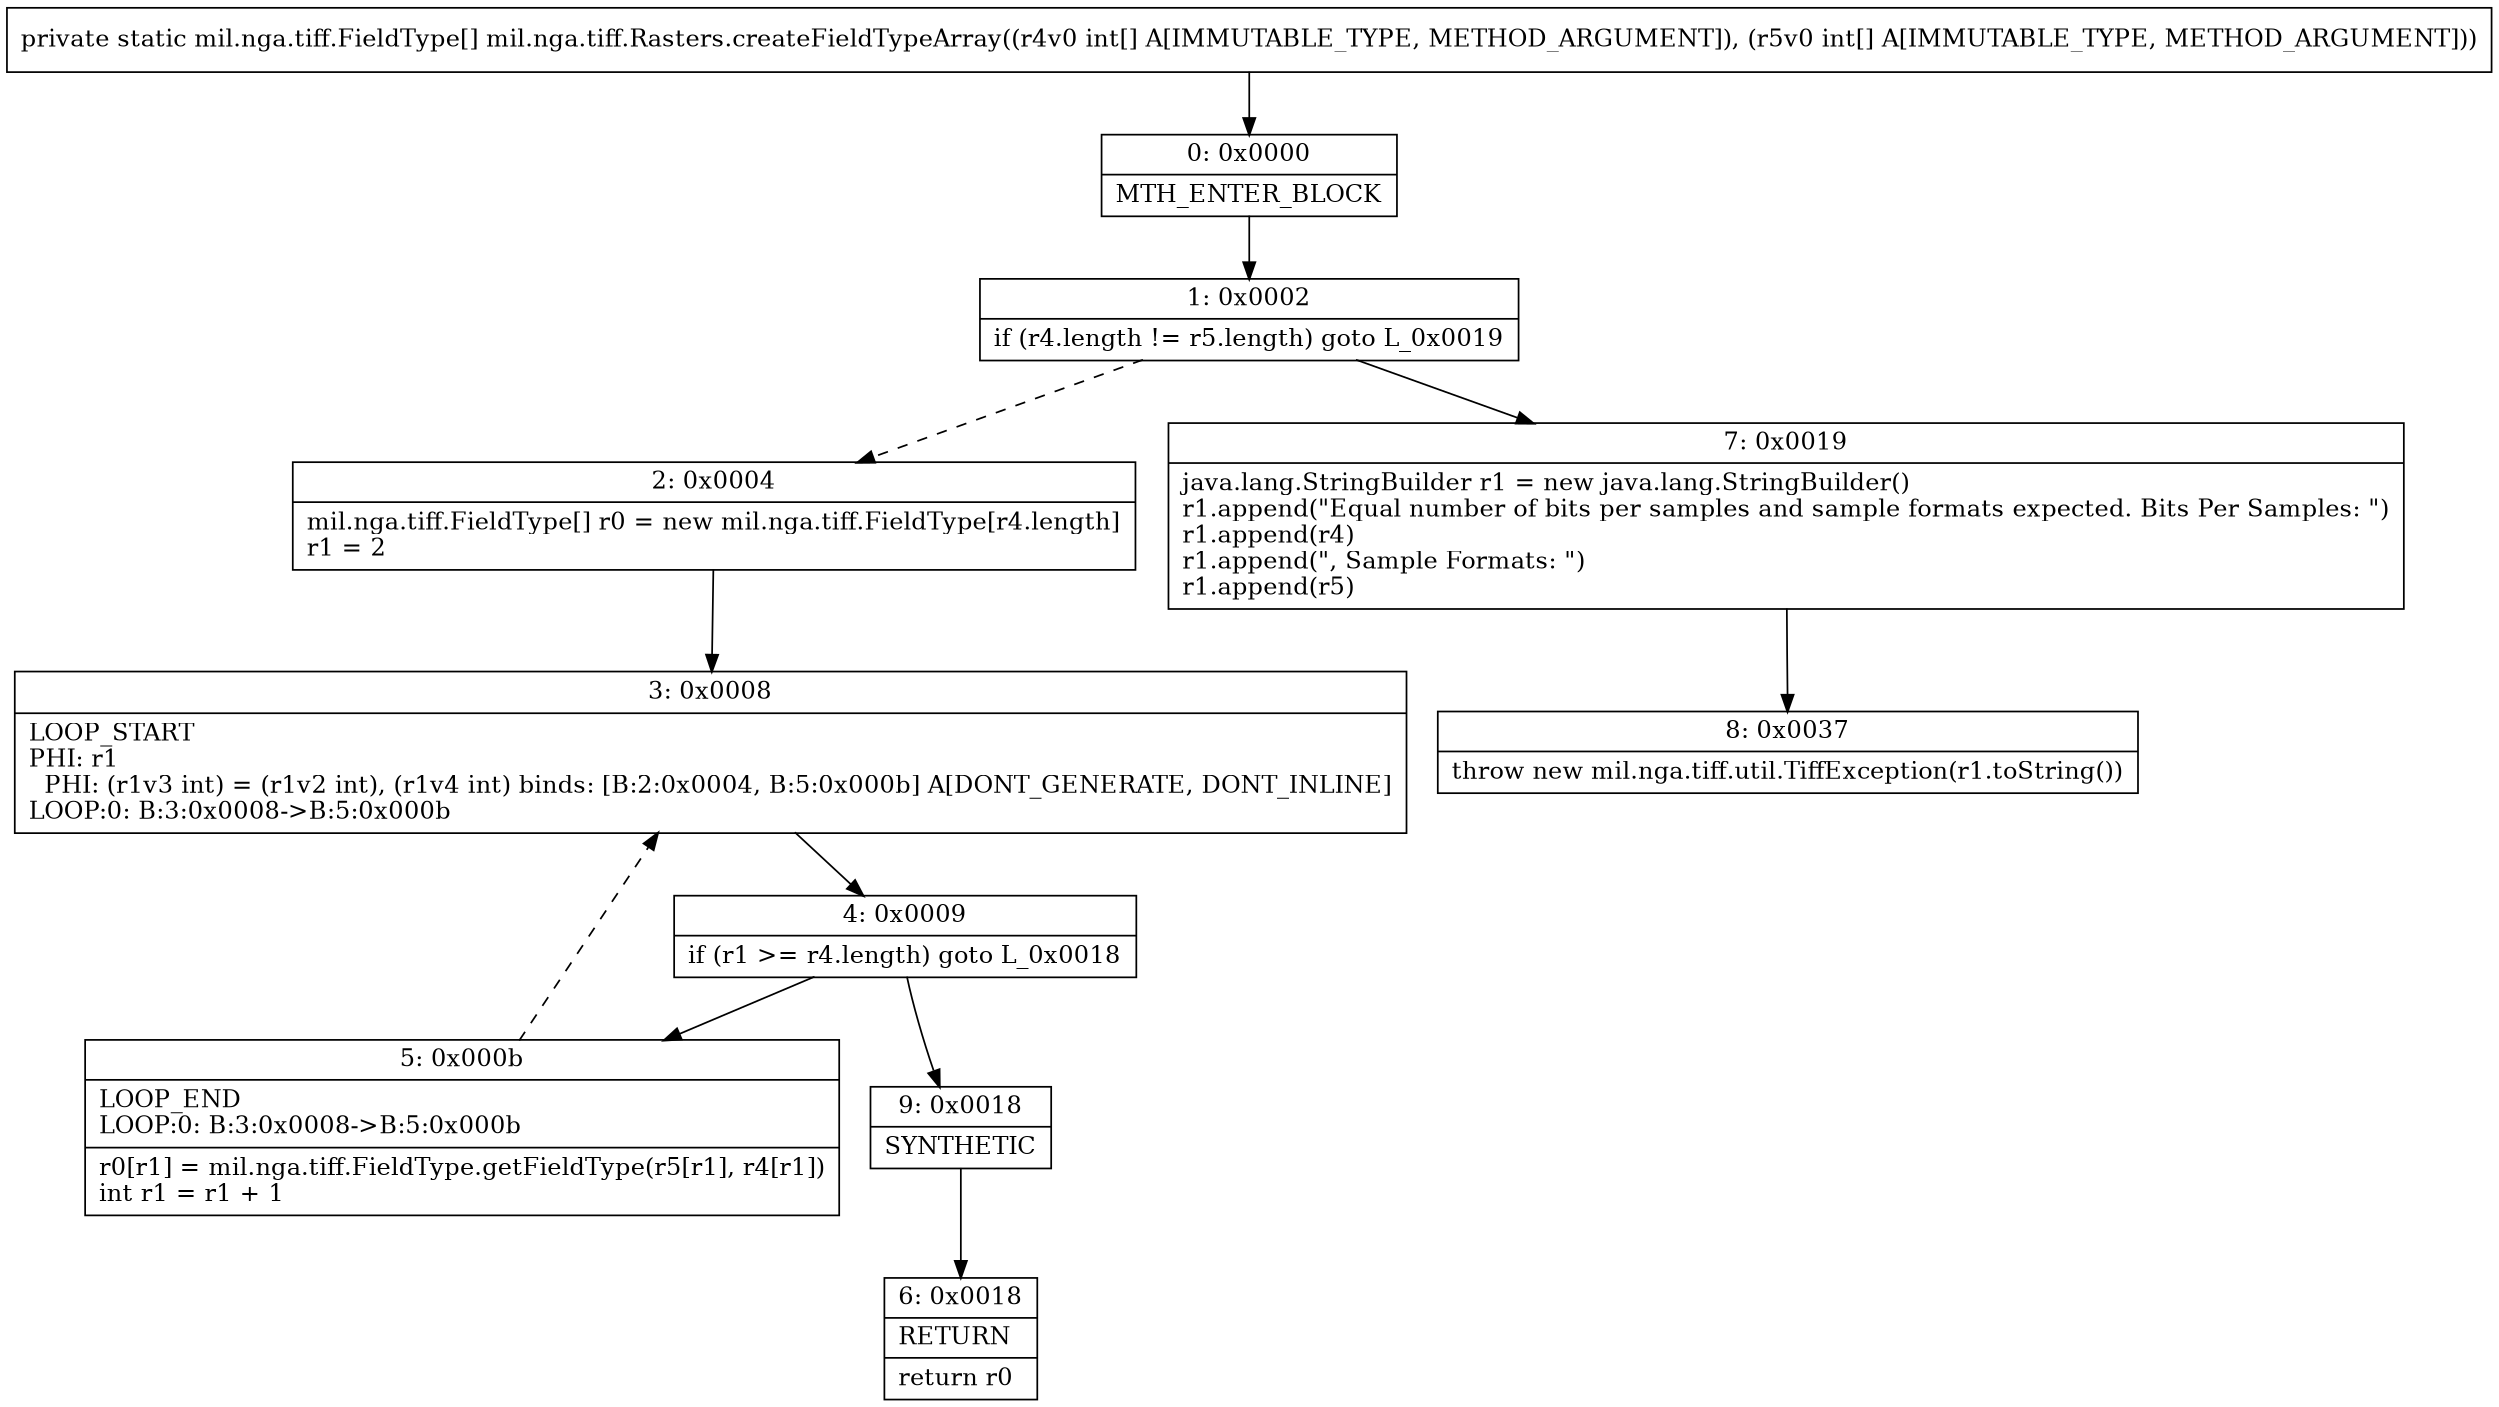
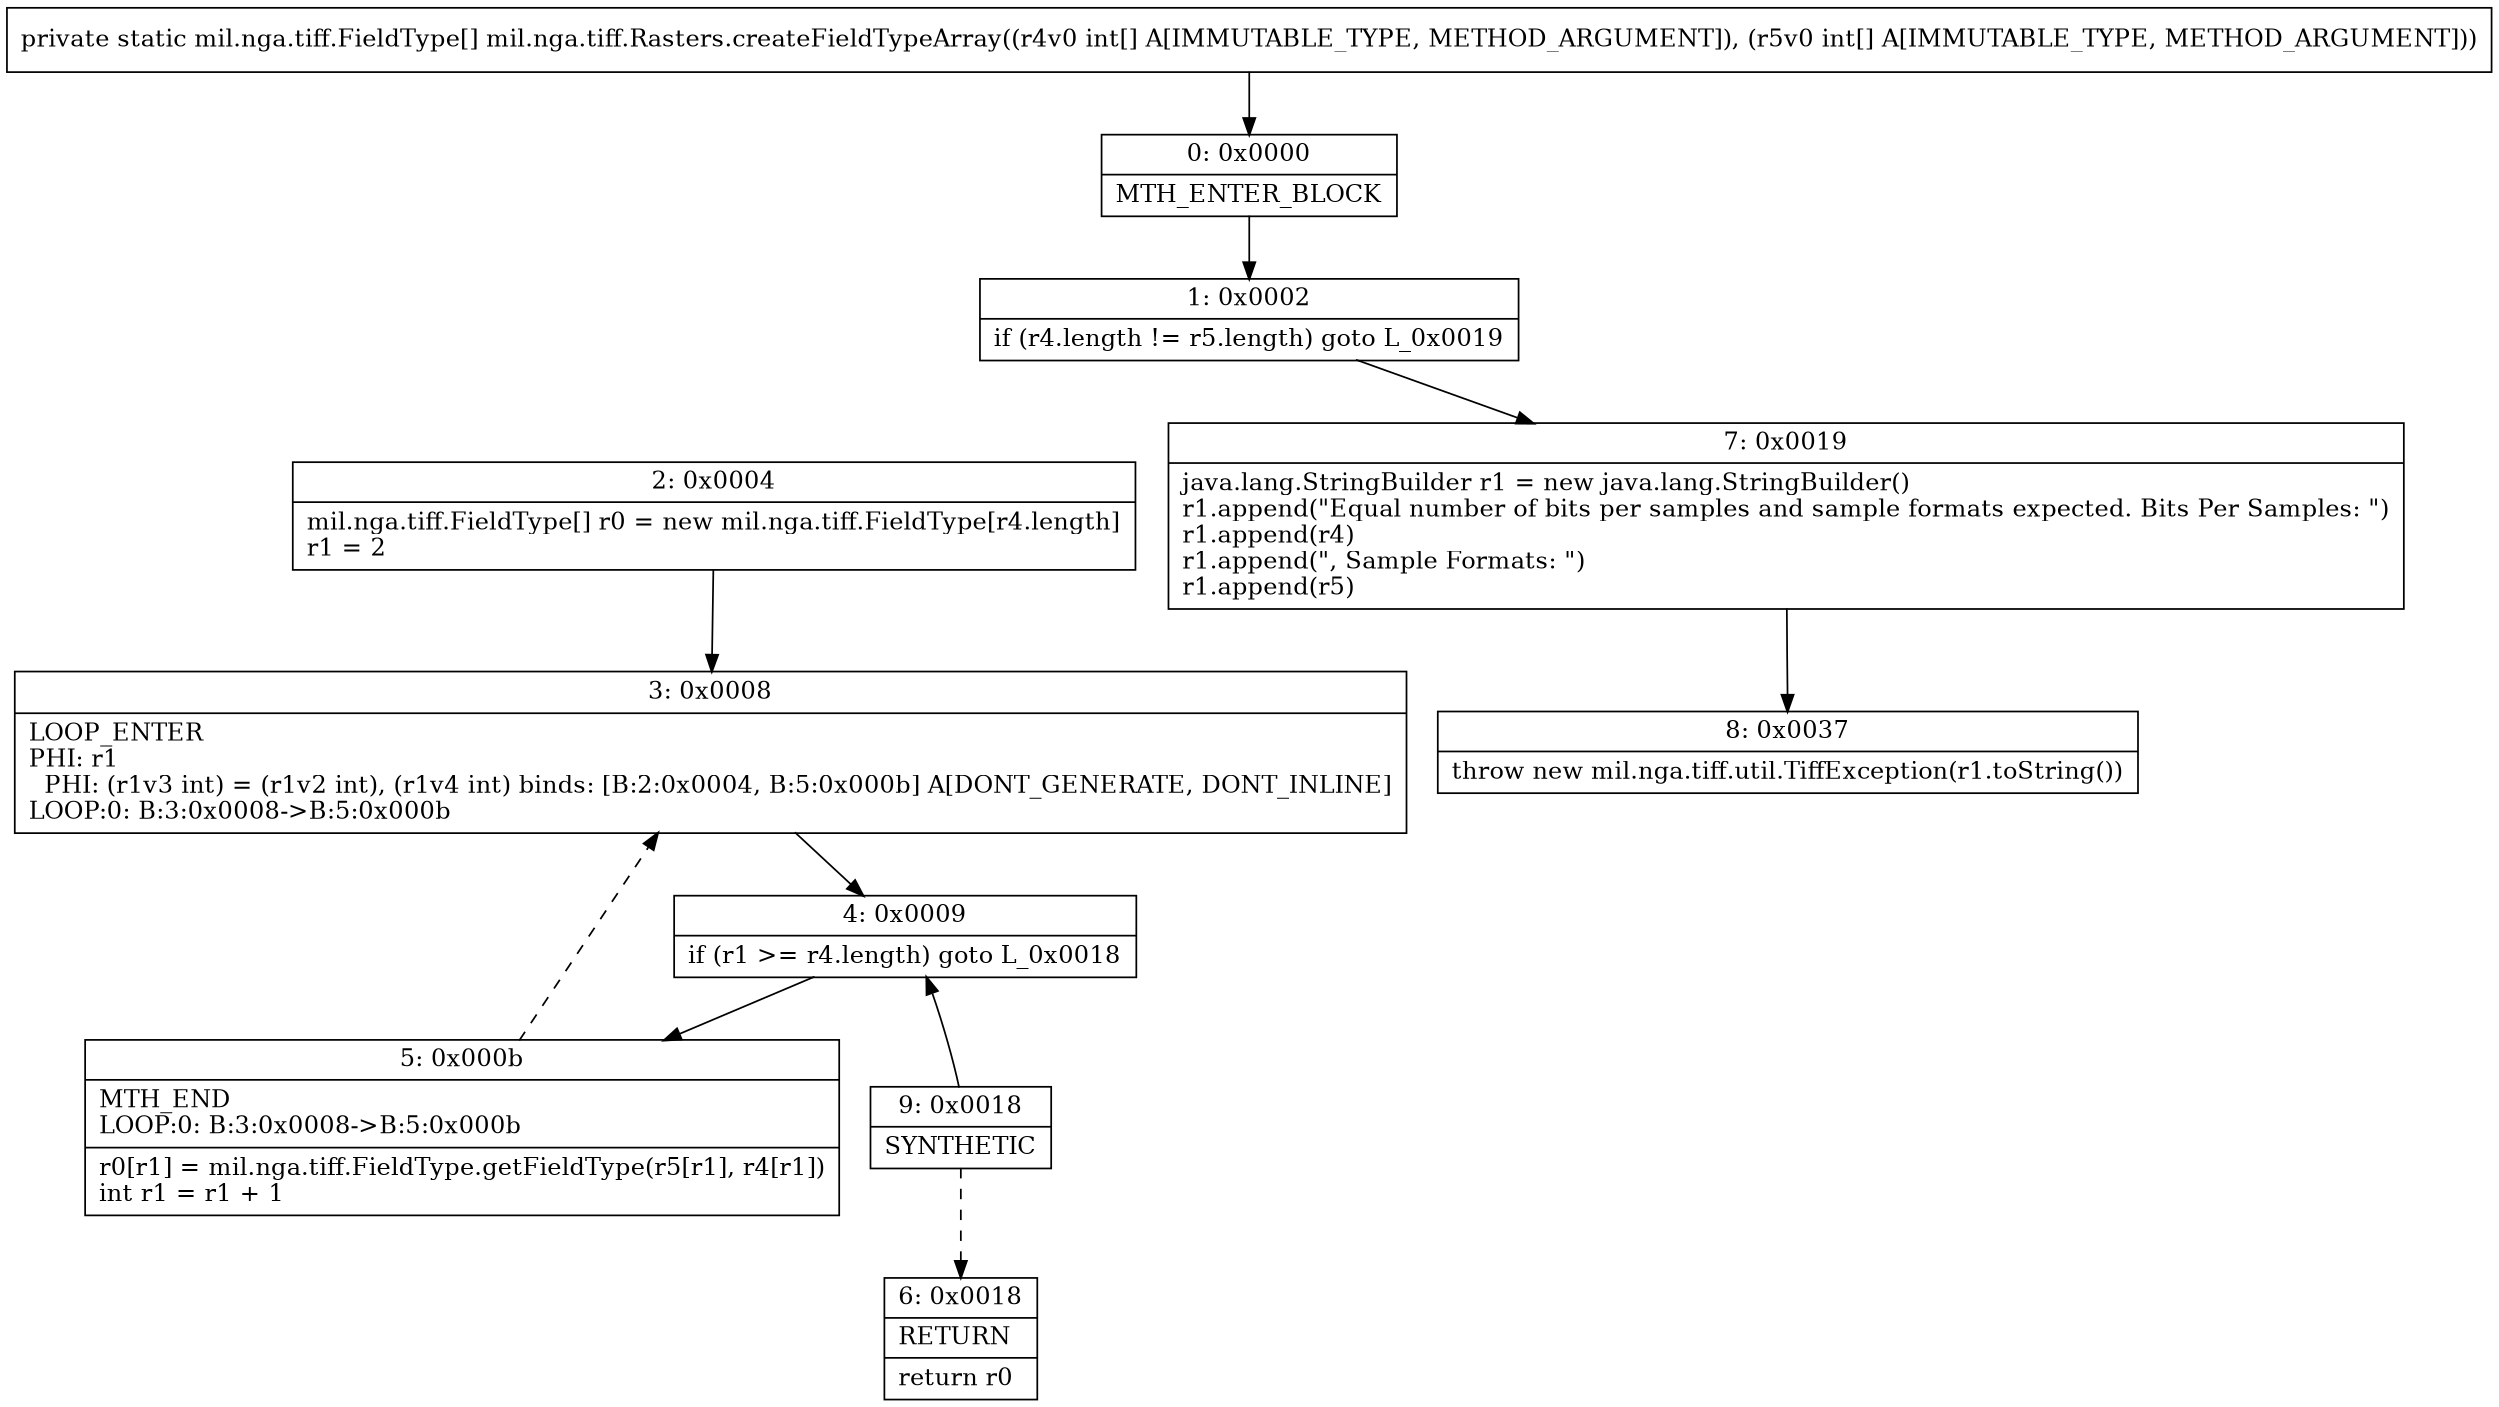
edge "1: 0x0002" -> "2: 0x0004": removed
node "3: 0x0008": text "LOOP_START" -> "LOOP_ENTER"
edge "4: 0x0009" -> "9: 0x0018": reversed
node "5: 0x000b": text "LOOP_END" -> "MTH_END"
edge "9: 0x0018" -> "6: 0x0018": style solid -> dashed
